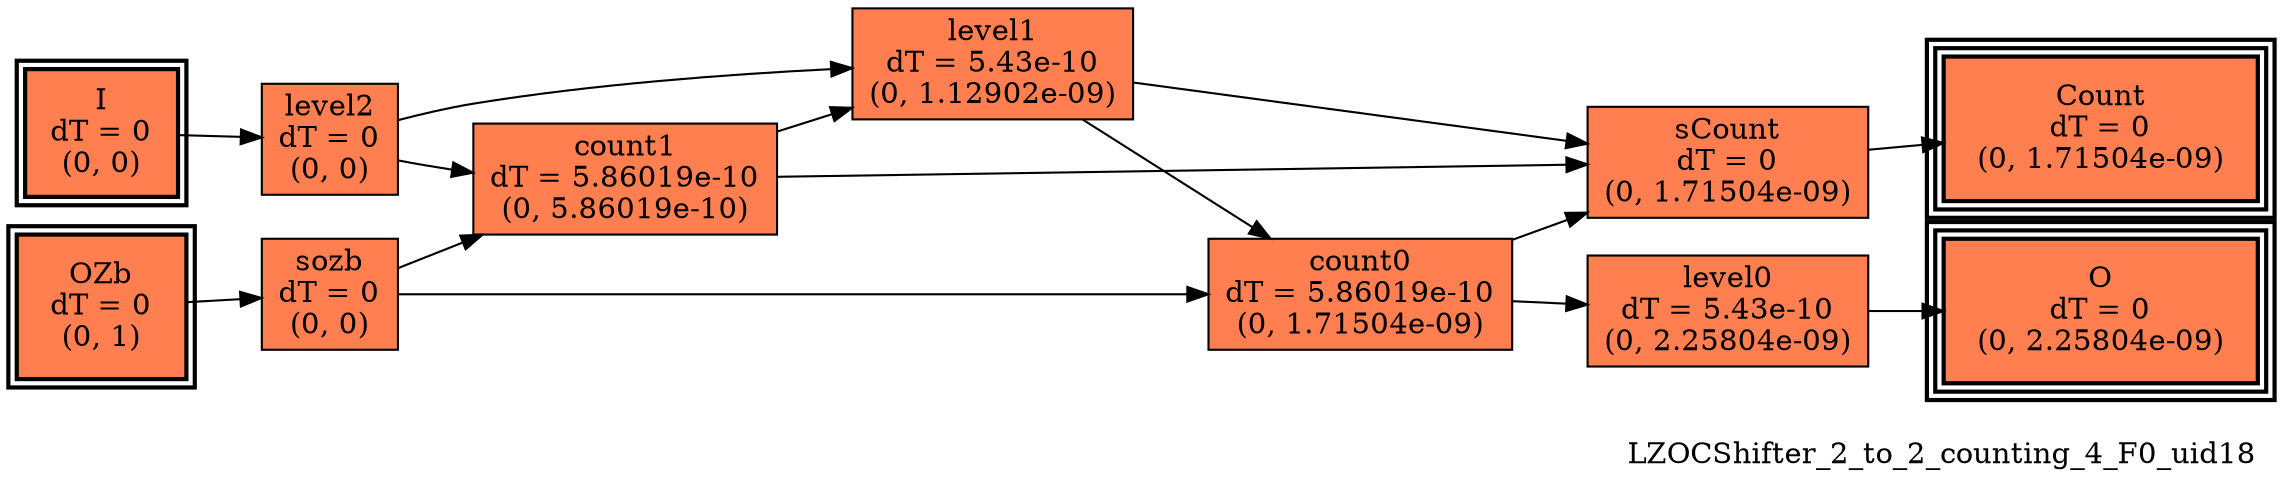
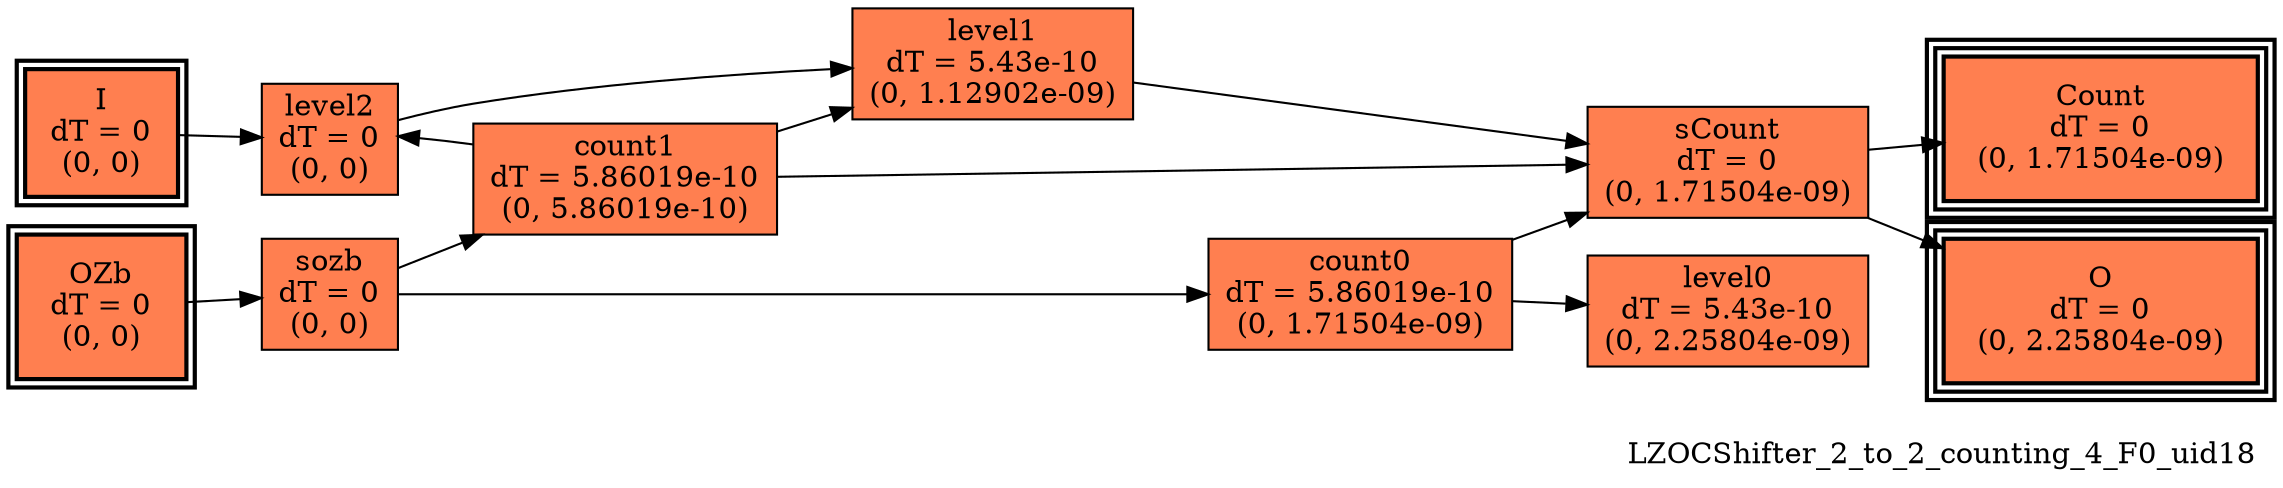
edge "level2 dT = 0 (0, 0)" -> "count1 dT = 5.86019e-10 (0, 5.86019e-10)": reversed
edge "level1 dT = 5.43e-10 (0, 1.12902e-09)" -> "count0 dT = 5.86019e-10 (0, 1.71504e-09)": removed
node "OZb dT = 0 (0, 1)": label "OZb dT = 0 (0, 1)" -> "OZb dT = 0 (0, 0)"
edge "level0 dT = 5.43e-10 (0, 2.25804e-09)" -> "O dT = 0 (0, 2.25804e-09)": now "sCount dT = 0 (0, 1.71504e-09)" -> "O dT = 0 (0, 2.25804e-09)"
